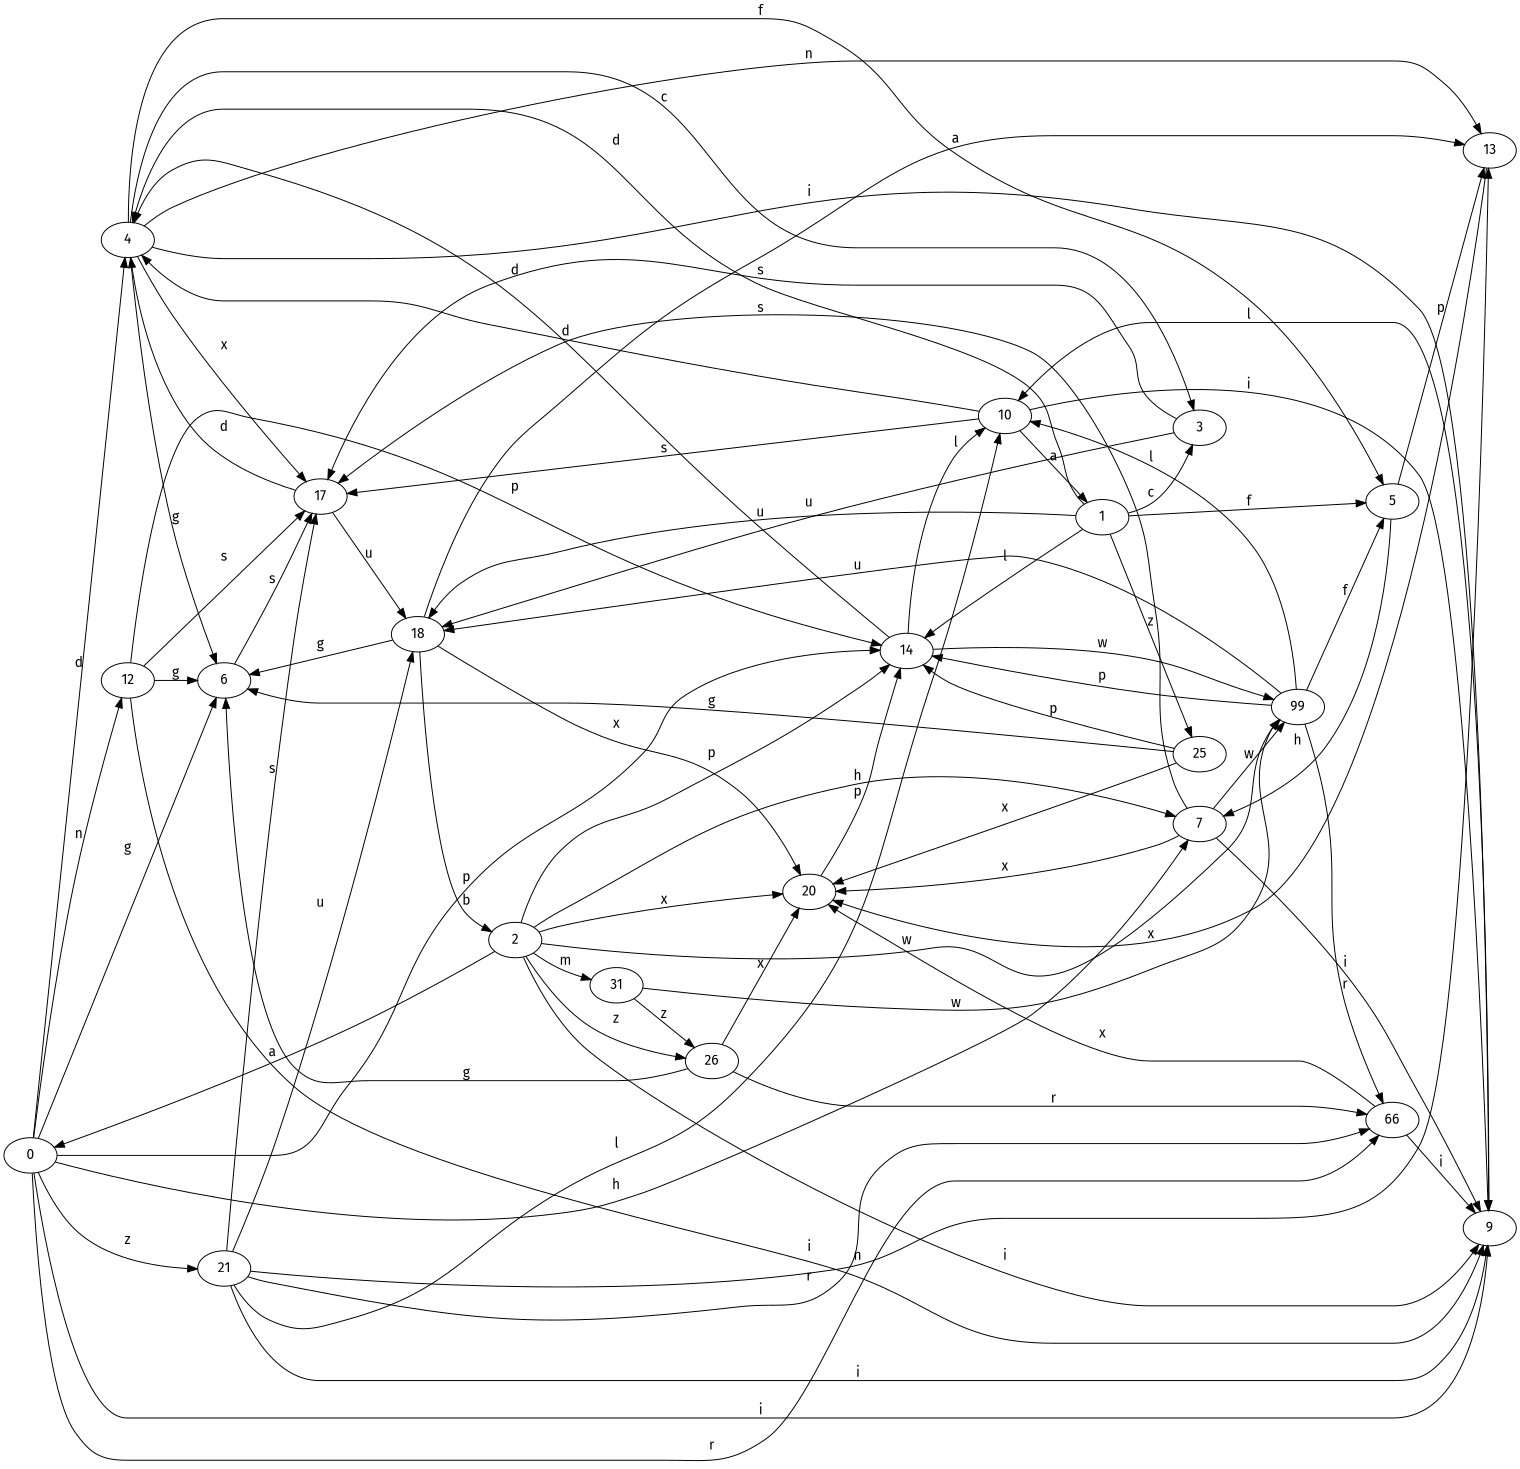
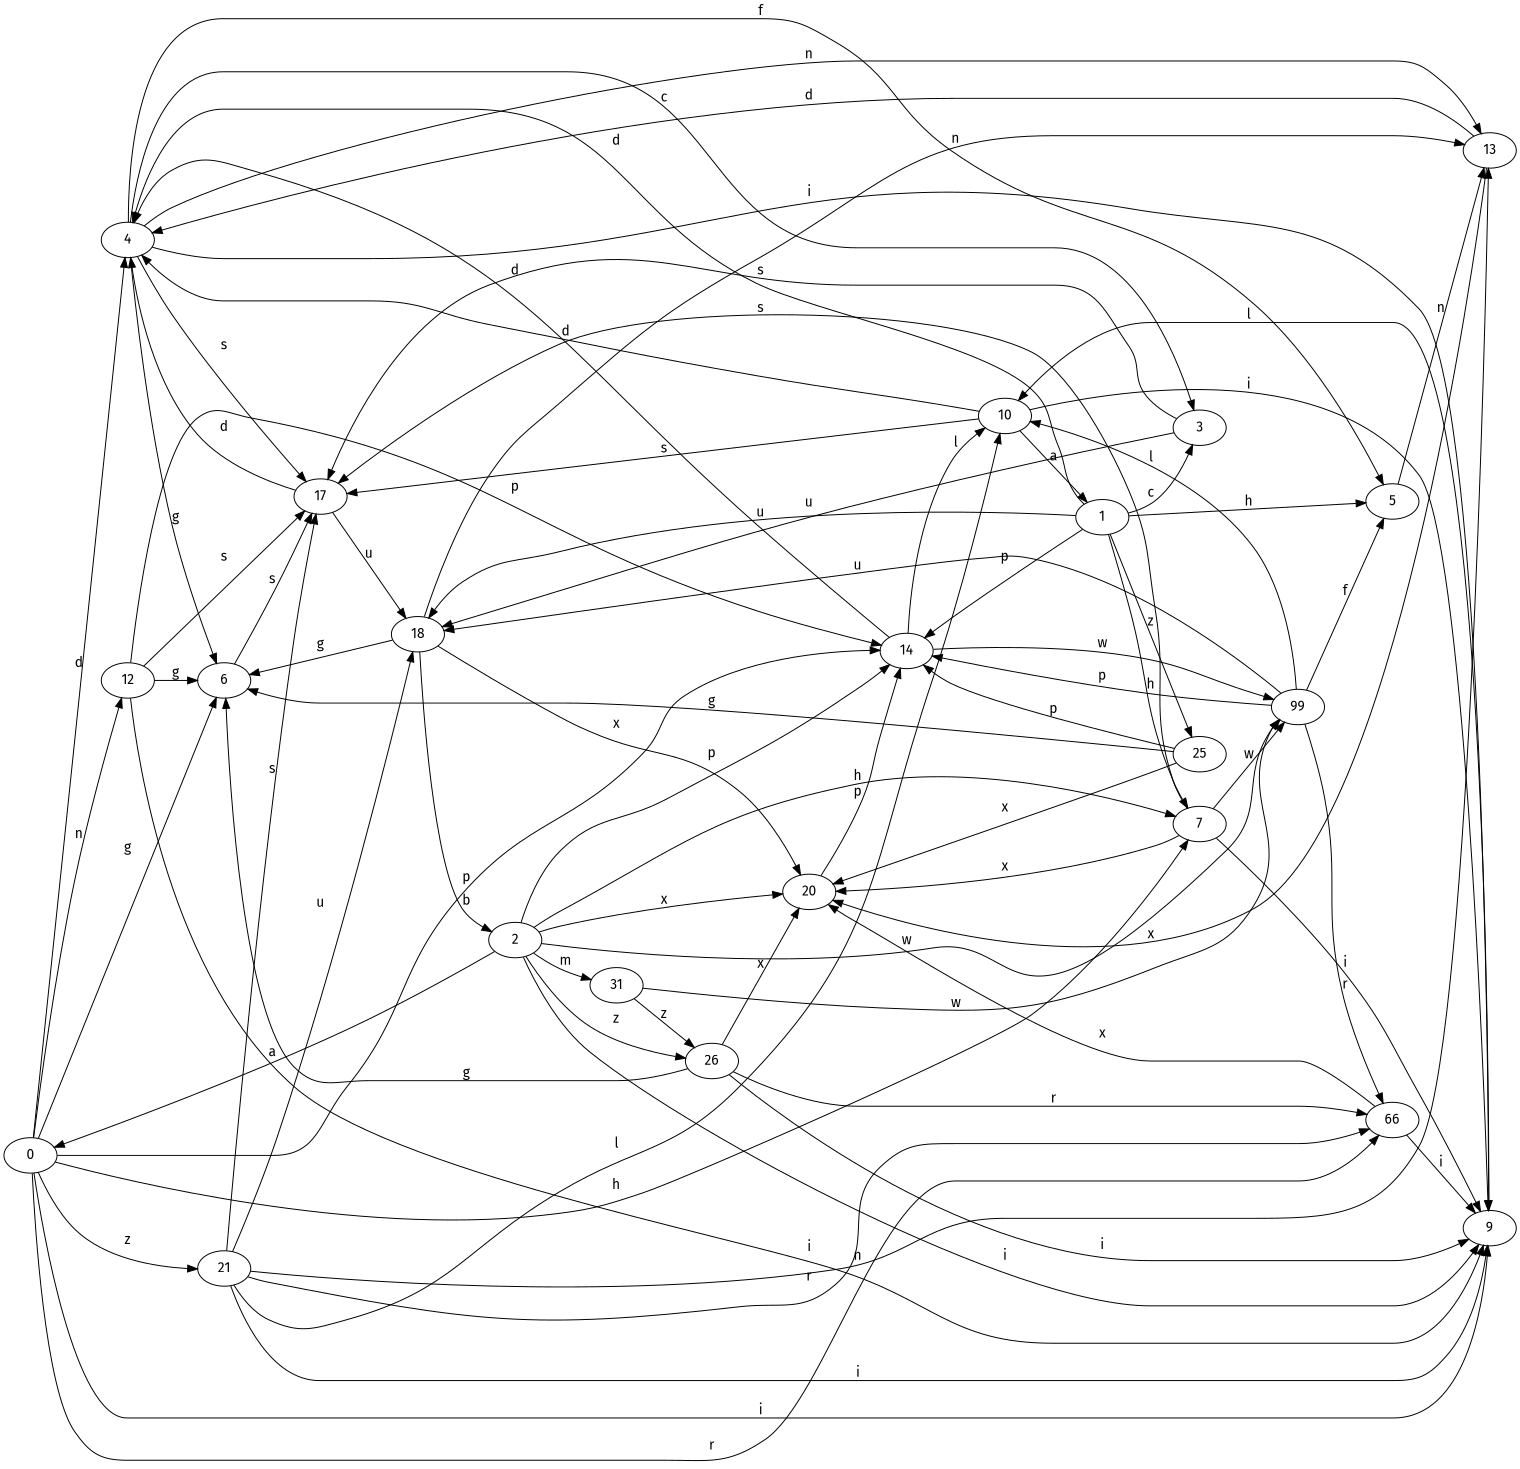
edge "13" -> "4": added, label "d"
edge "18" -> "13": label "a" -> "n"
edge "5" -> "13": label "p" -> "n"
edge "4" -> "17": label "x" -> "s"
edge "1" -> "5": label "f" -> "h"
edge "1" -> "14": label "l" -> "p"
edge "5" -> "7": now "1" -> "7"
edge "26" -> "9": added, label "i"
